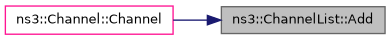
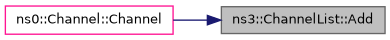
node "ns3::Channel::Channel": label "ns3::Channel::Channel" -> "ns0::Channel::Channel"
